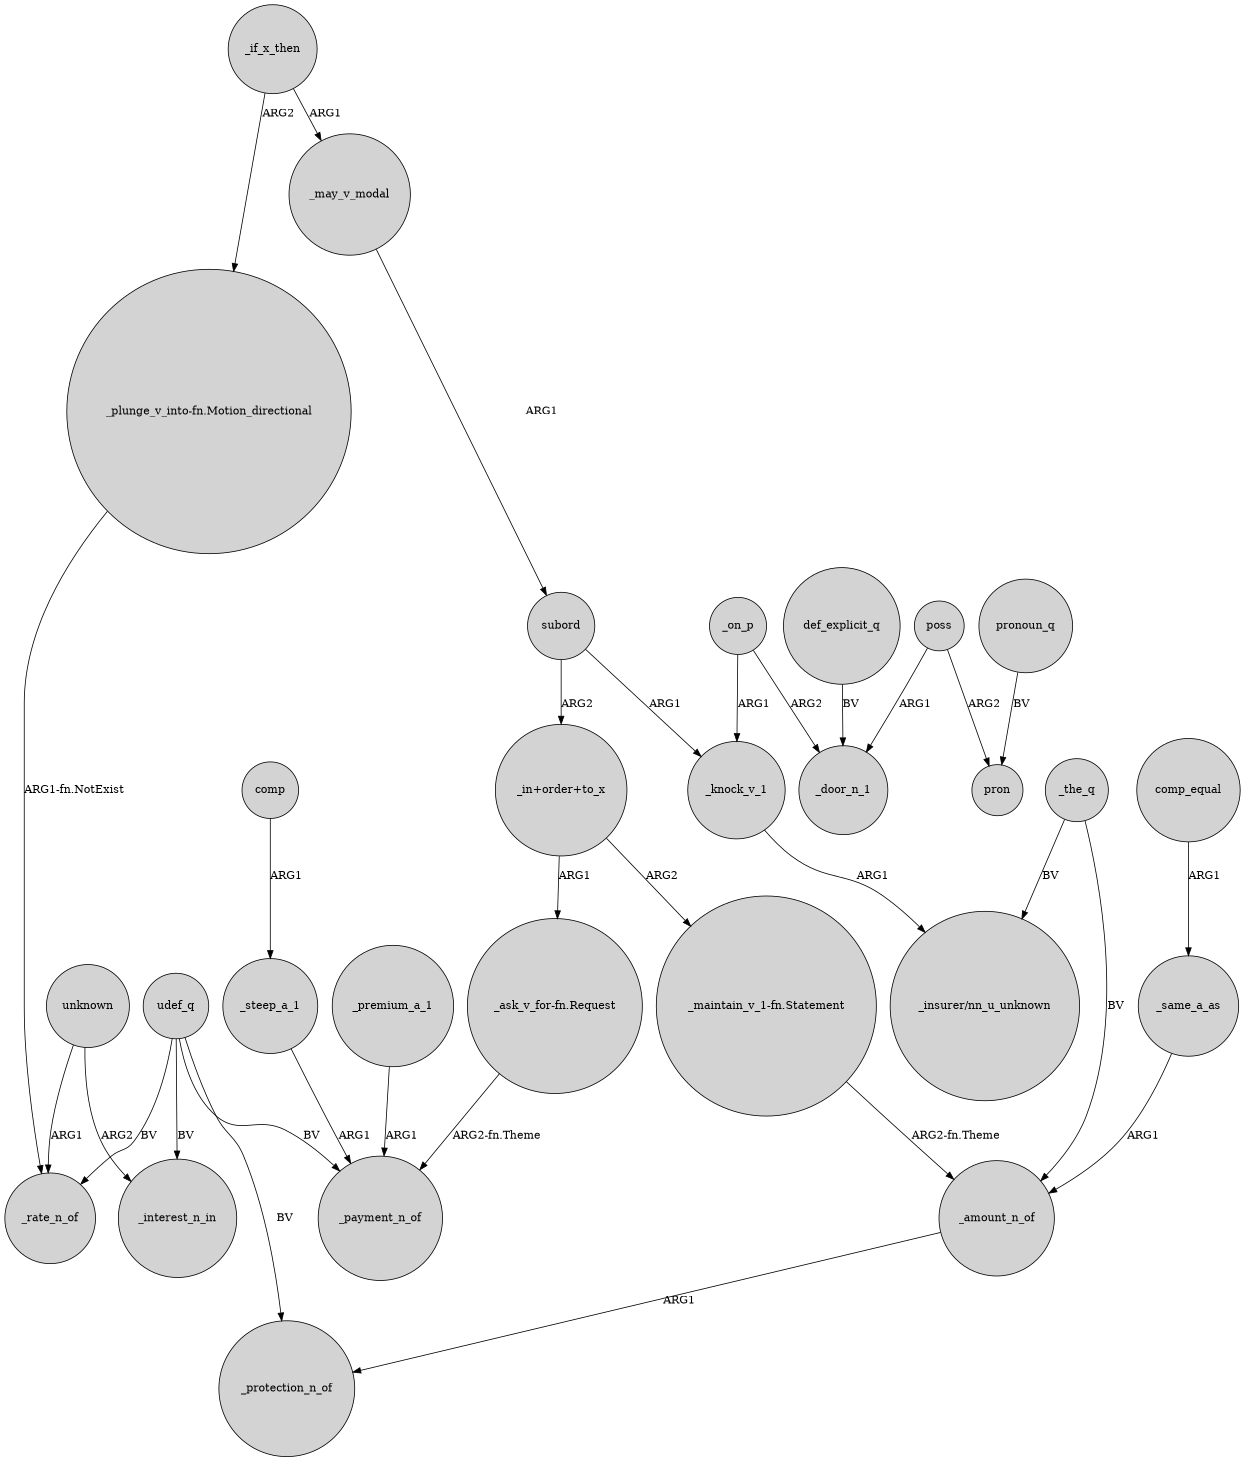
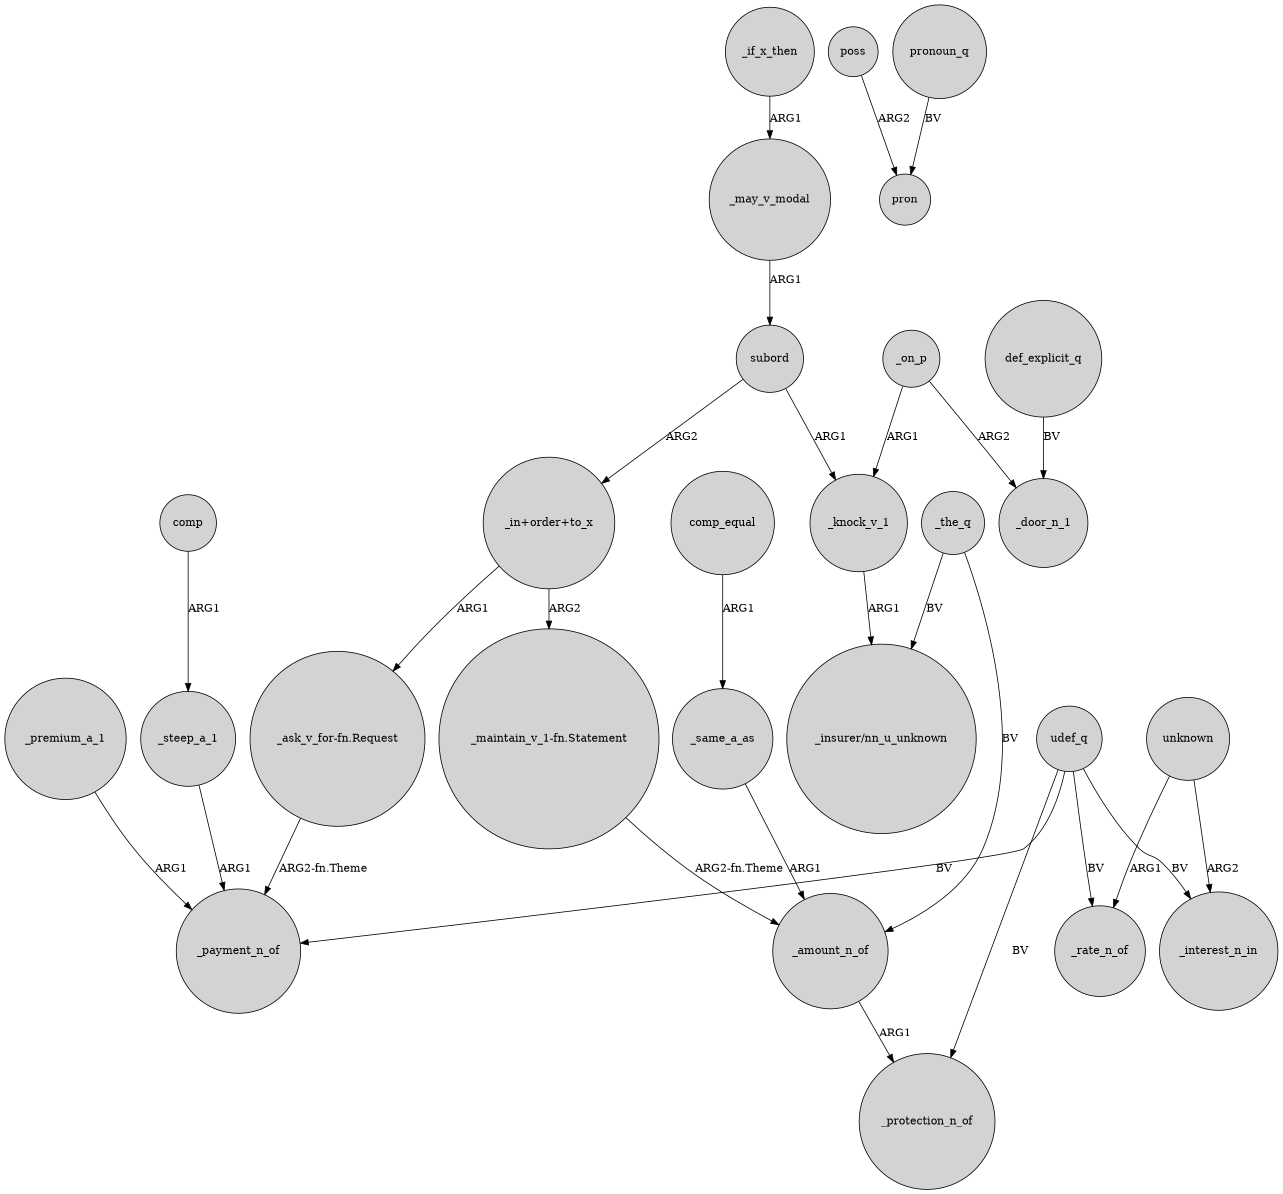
node "_plunge_v_into-fn.Motion_directional": removed
edge "poss" -> "_door_n_1": removed, label "ARG1"
